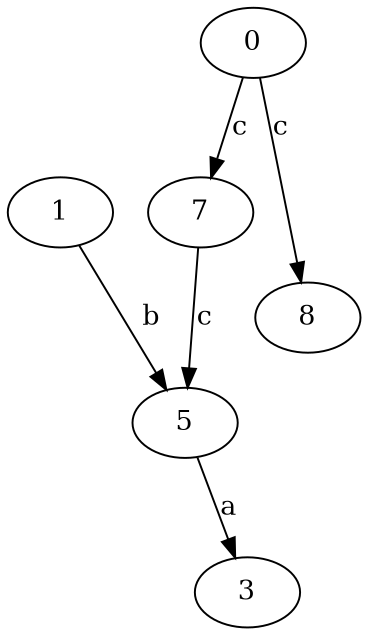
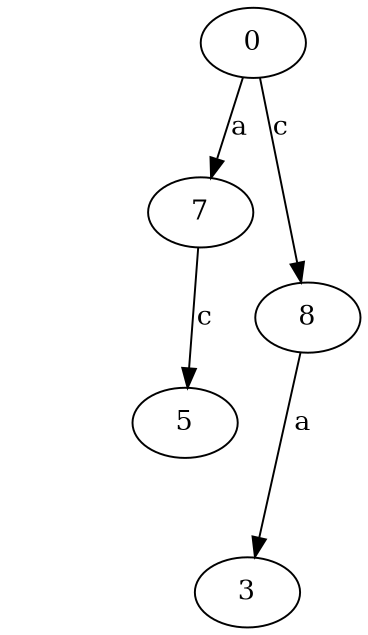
edge "0" -> "7": label "c" -> "a"
node "1": removed
edge "5" -> "3": now "8" -> "3"
